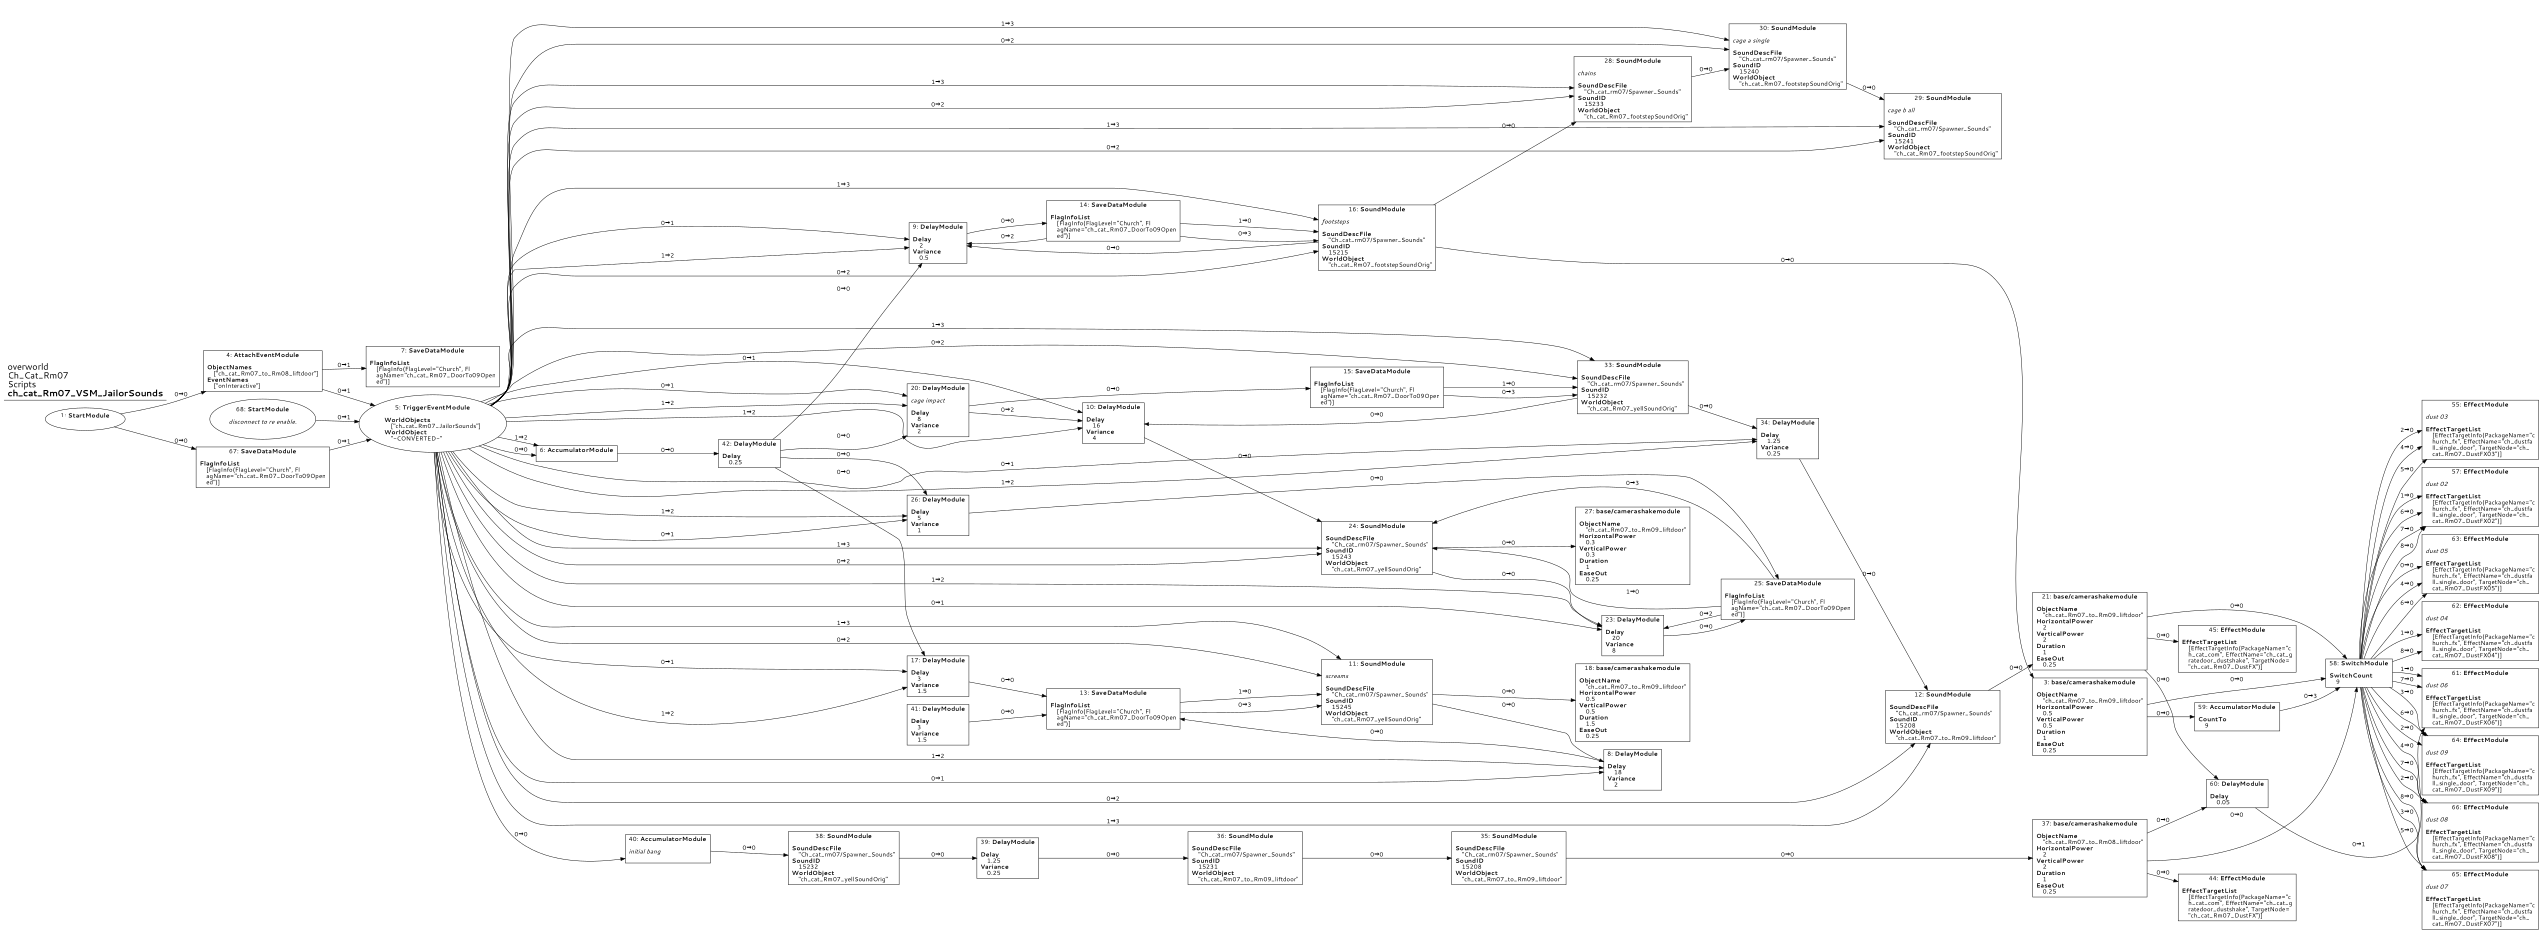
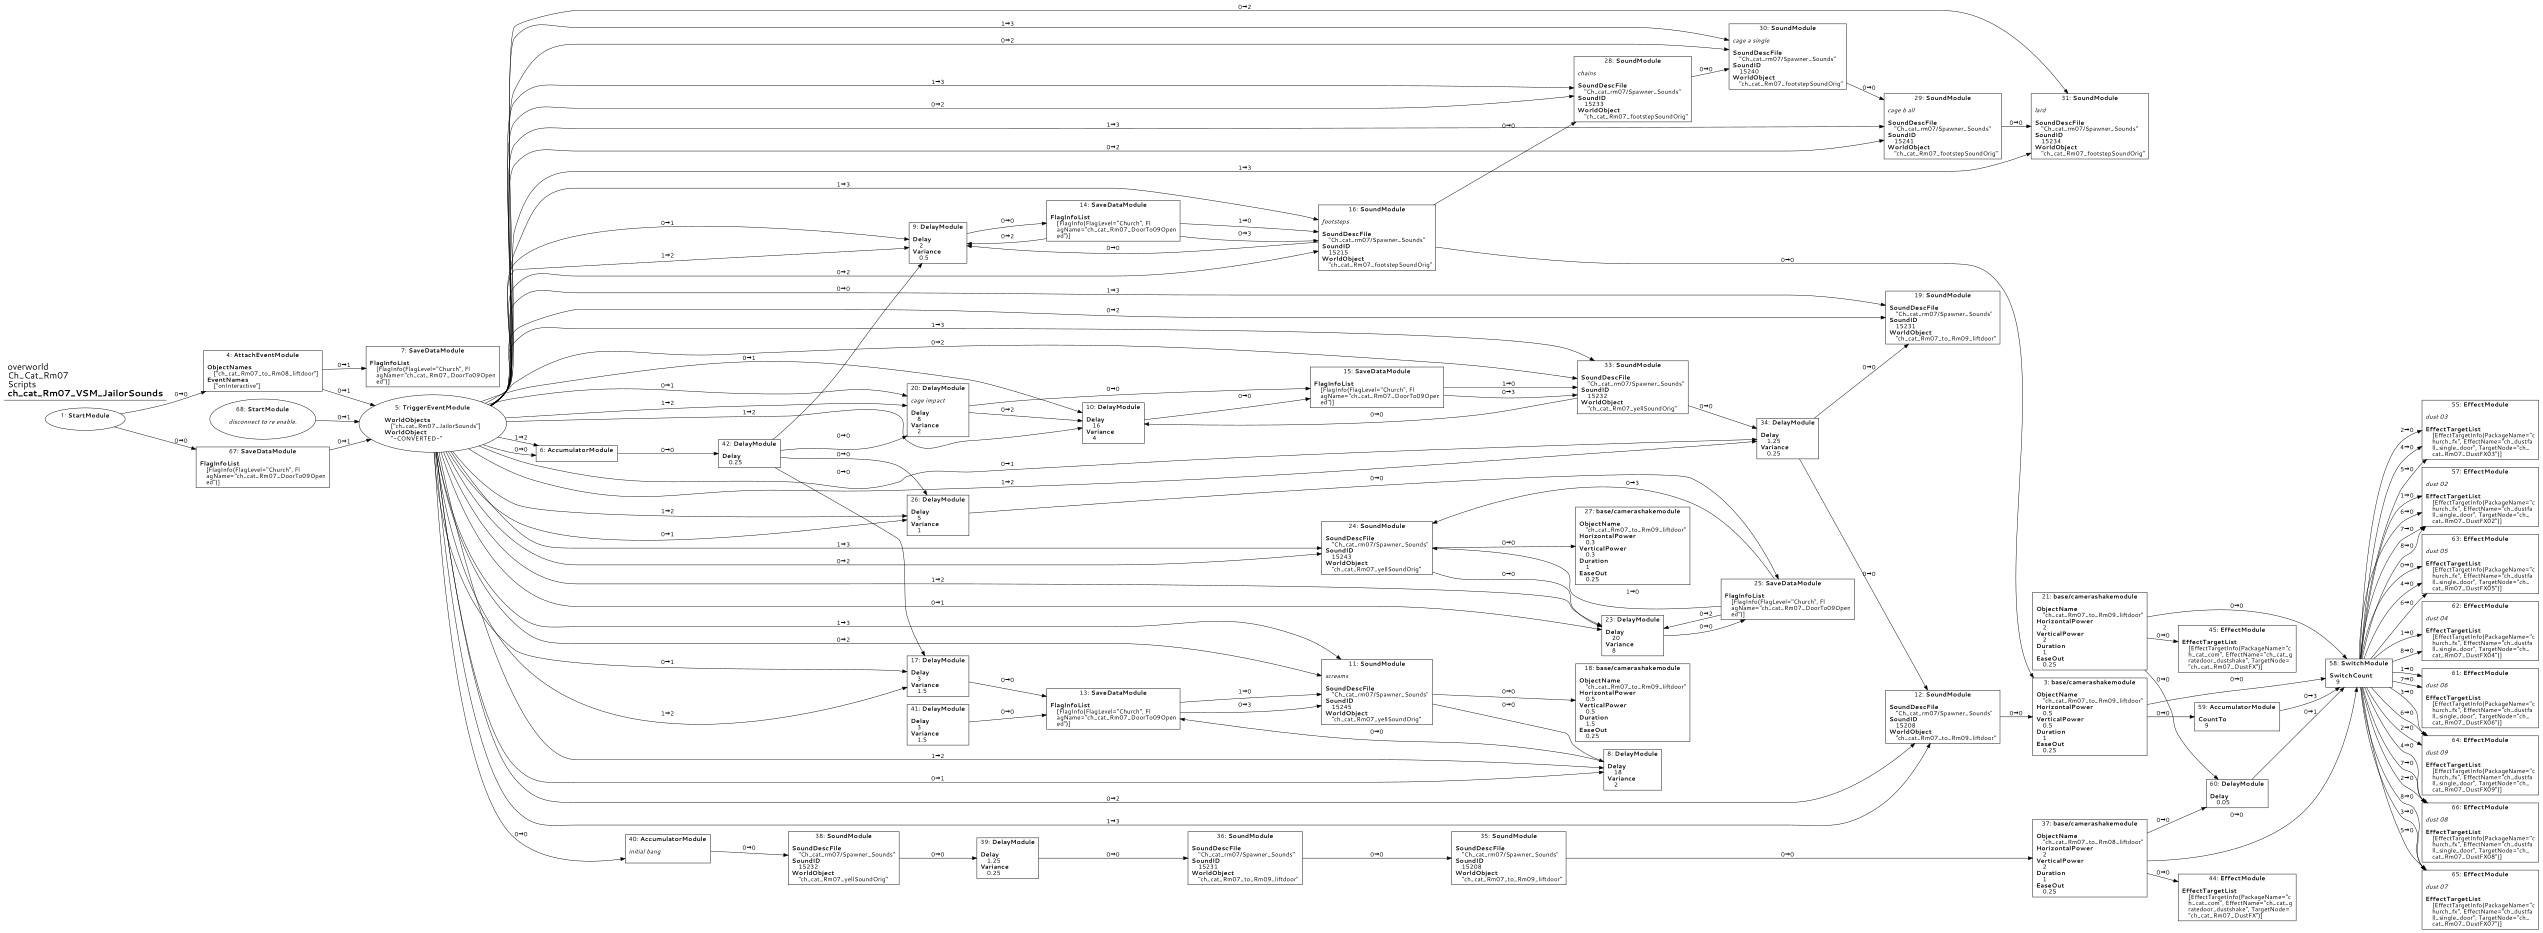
node "31:": added
node "19:": added
edge "10:" -> "24:": now "10:" -> "15:"
edge "12:" -> "21:": now "12:" -> "3:"
edge "60:" -> "61:": now "60:" -> "58:"
